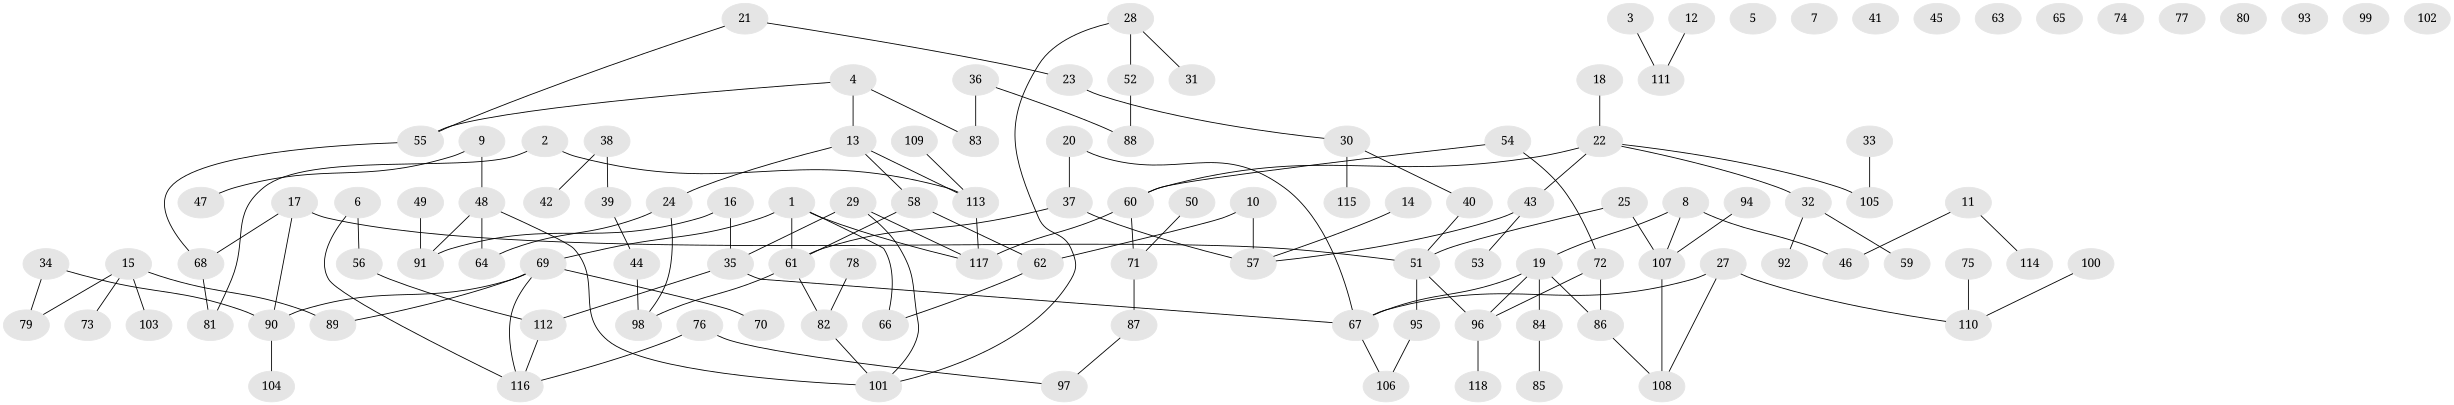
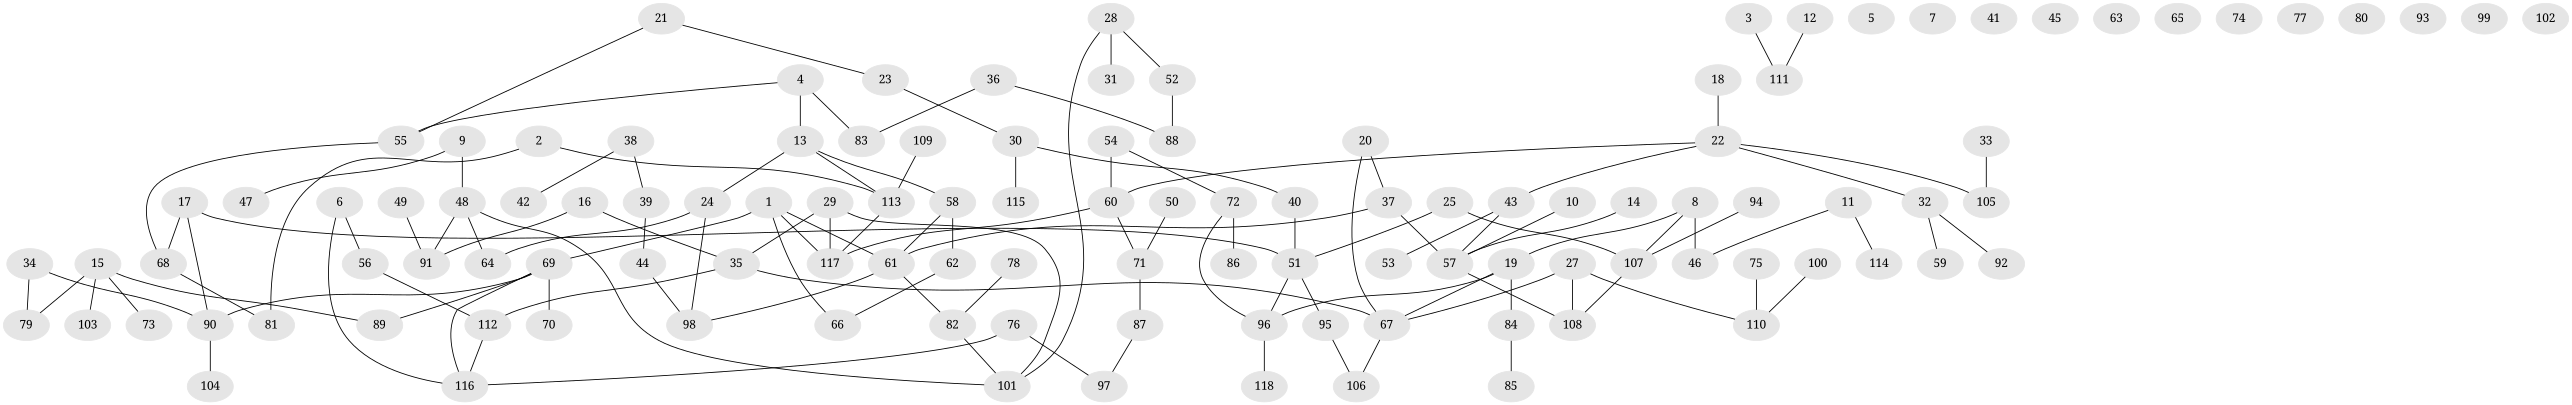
edge "10" -- "62": removed
edge "19" -- "86": removed
edge "86" -- "108": now "57" -- "108"
